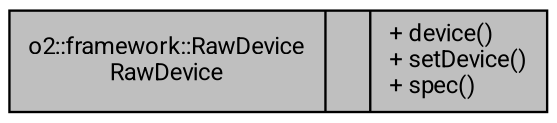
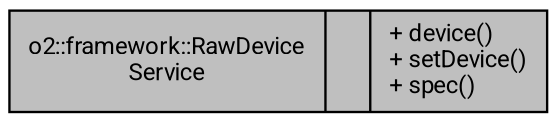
node "o2::framework::RawDevice": text "RawDevice" -> "Service"
